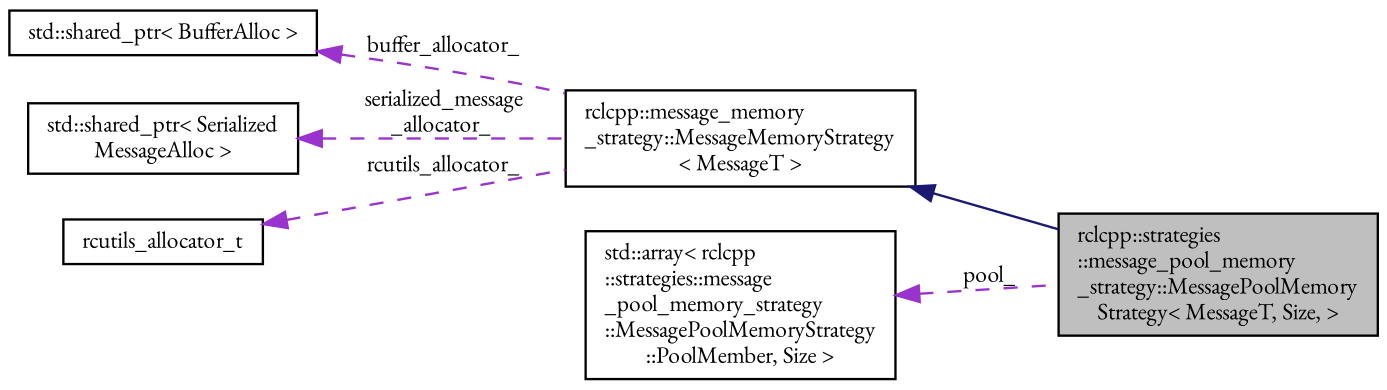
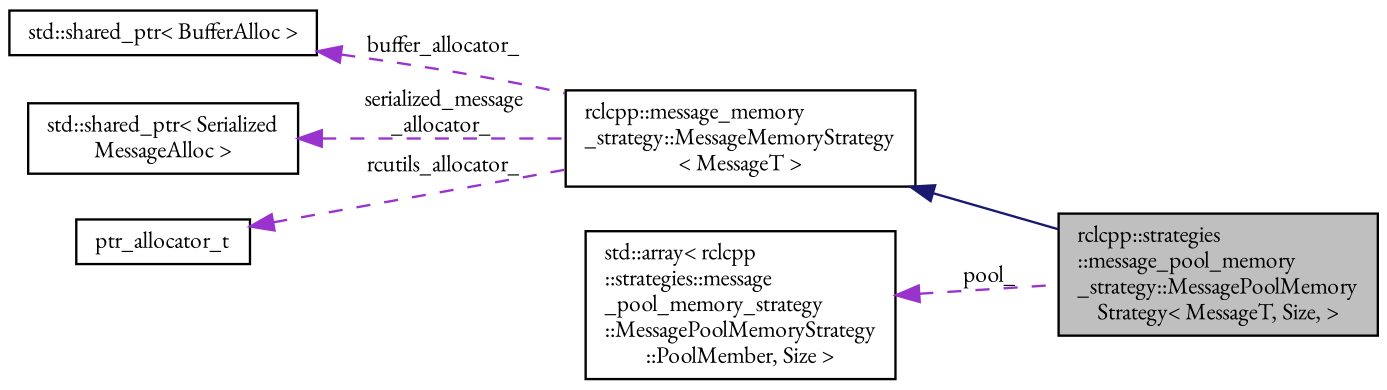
node "rcutils_allocator_t": label "rcutils_allocator_t" -> "ptr_allocator_t"
